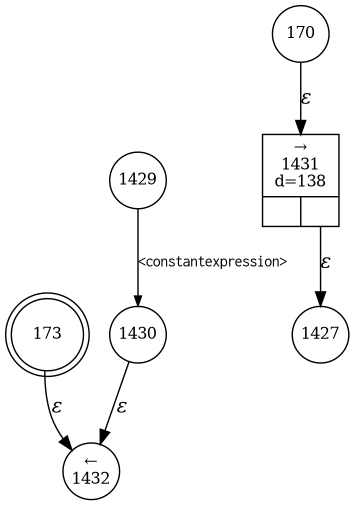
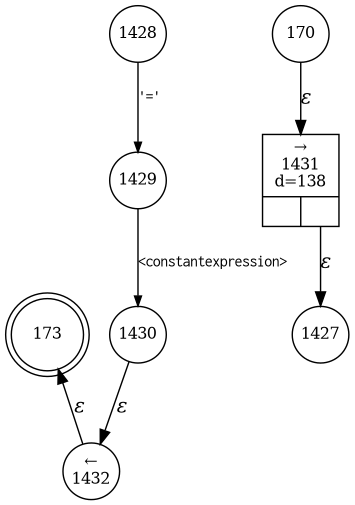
node "1428": added
edge "173" -> "← 1432": reversed
